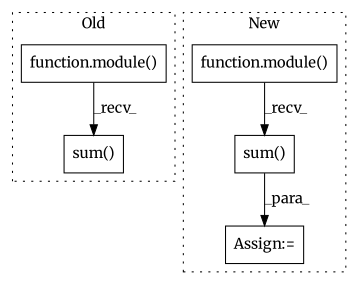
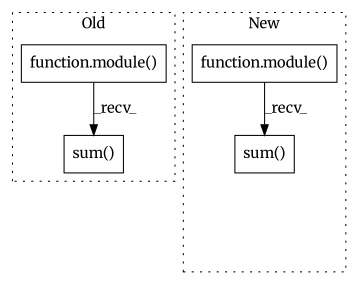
node "Assign:=": removed
